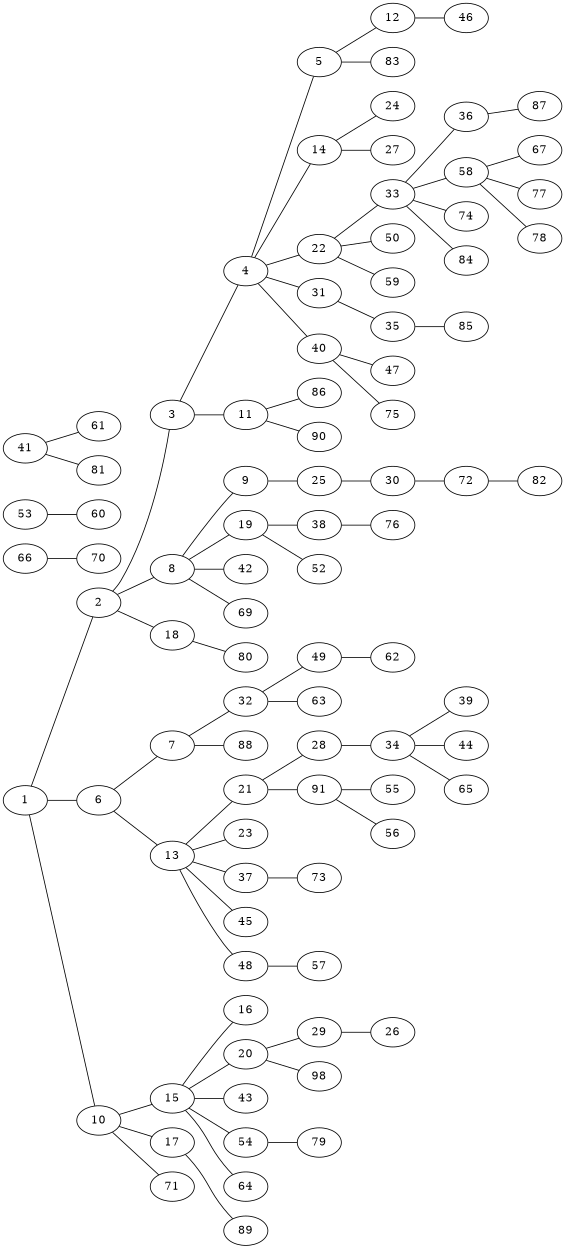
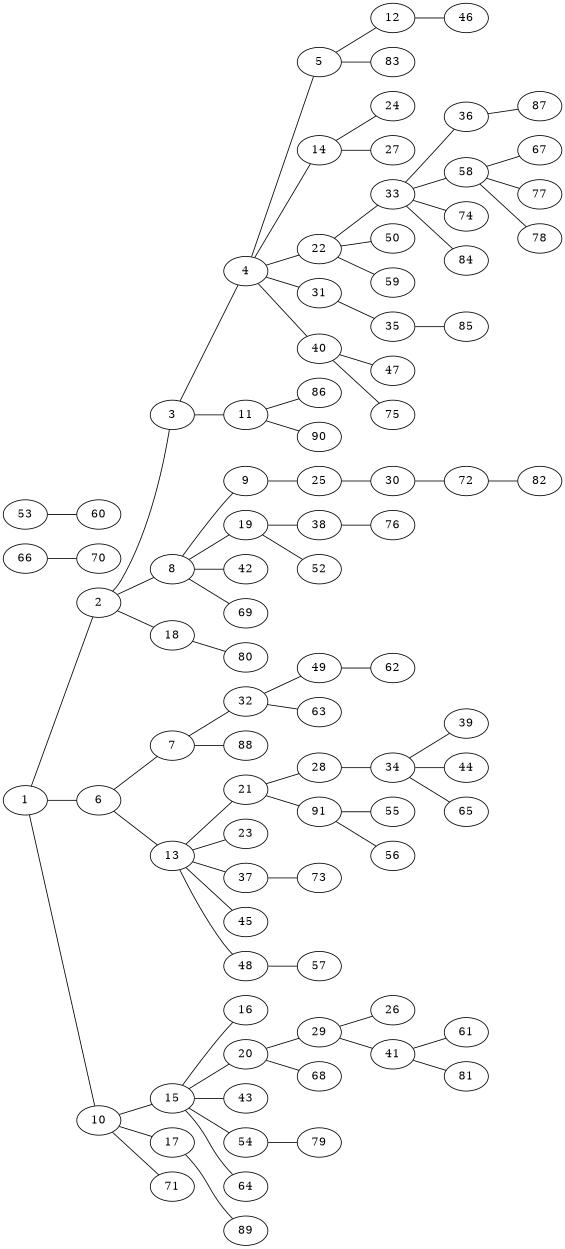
edge "29" -- "41": added
node "98": label "98" -> "68"
